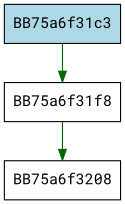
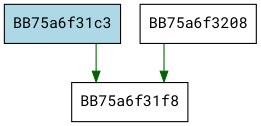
edge "BB75a6f31f8" -> "BB75a6f3208": reversed
